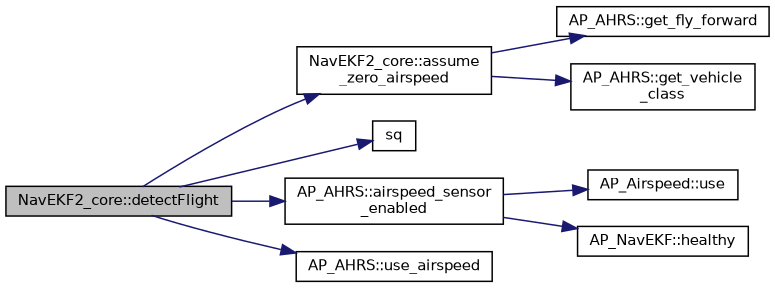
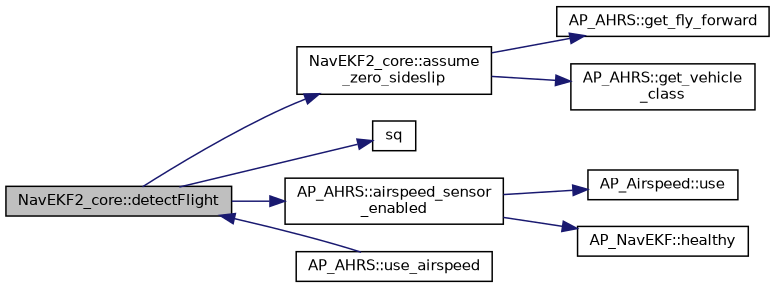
node "NavEKF2_core::assume _zero_airspeed": label "NavEKF2_core::assume _zero_airspeed" -> "NavEKF2_core::assume _zero_sideslip"
edge "NavEKF2_core::detectFlight" -> "AP_AHRS::use_airspeed": reversed
